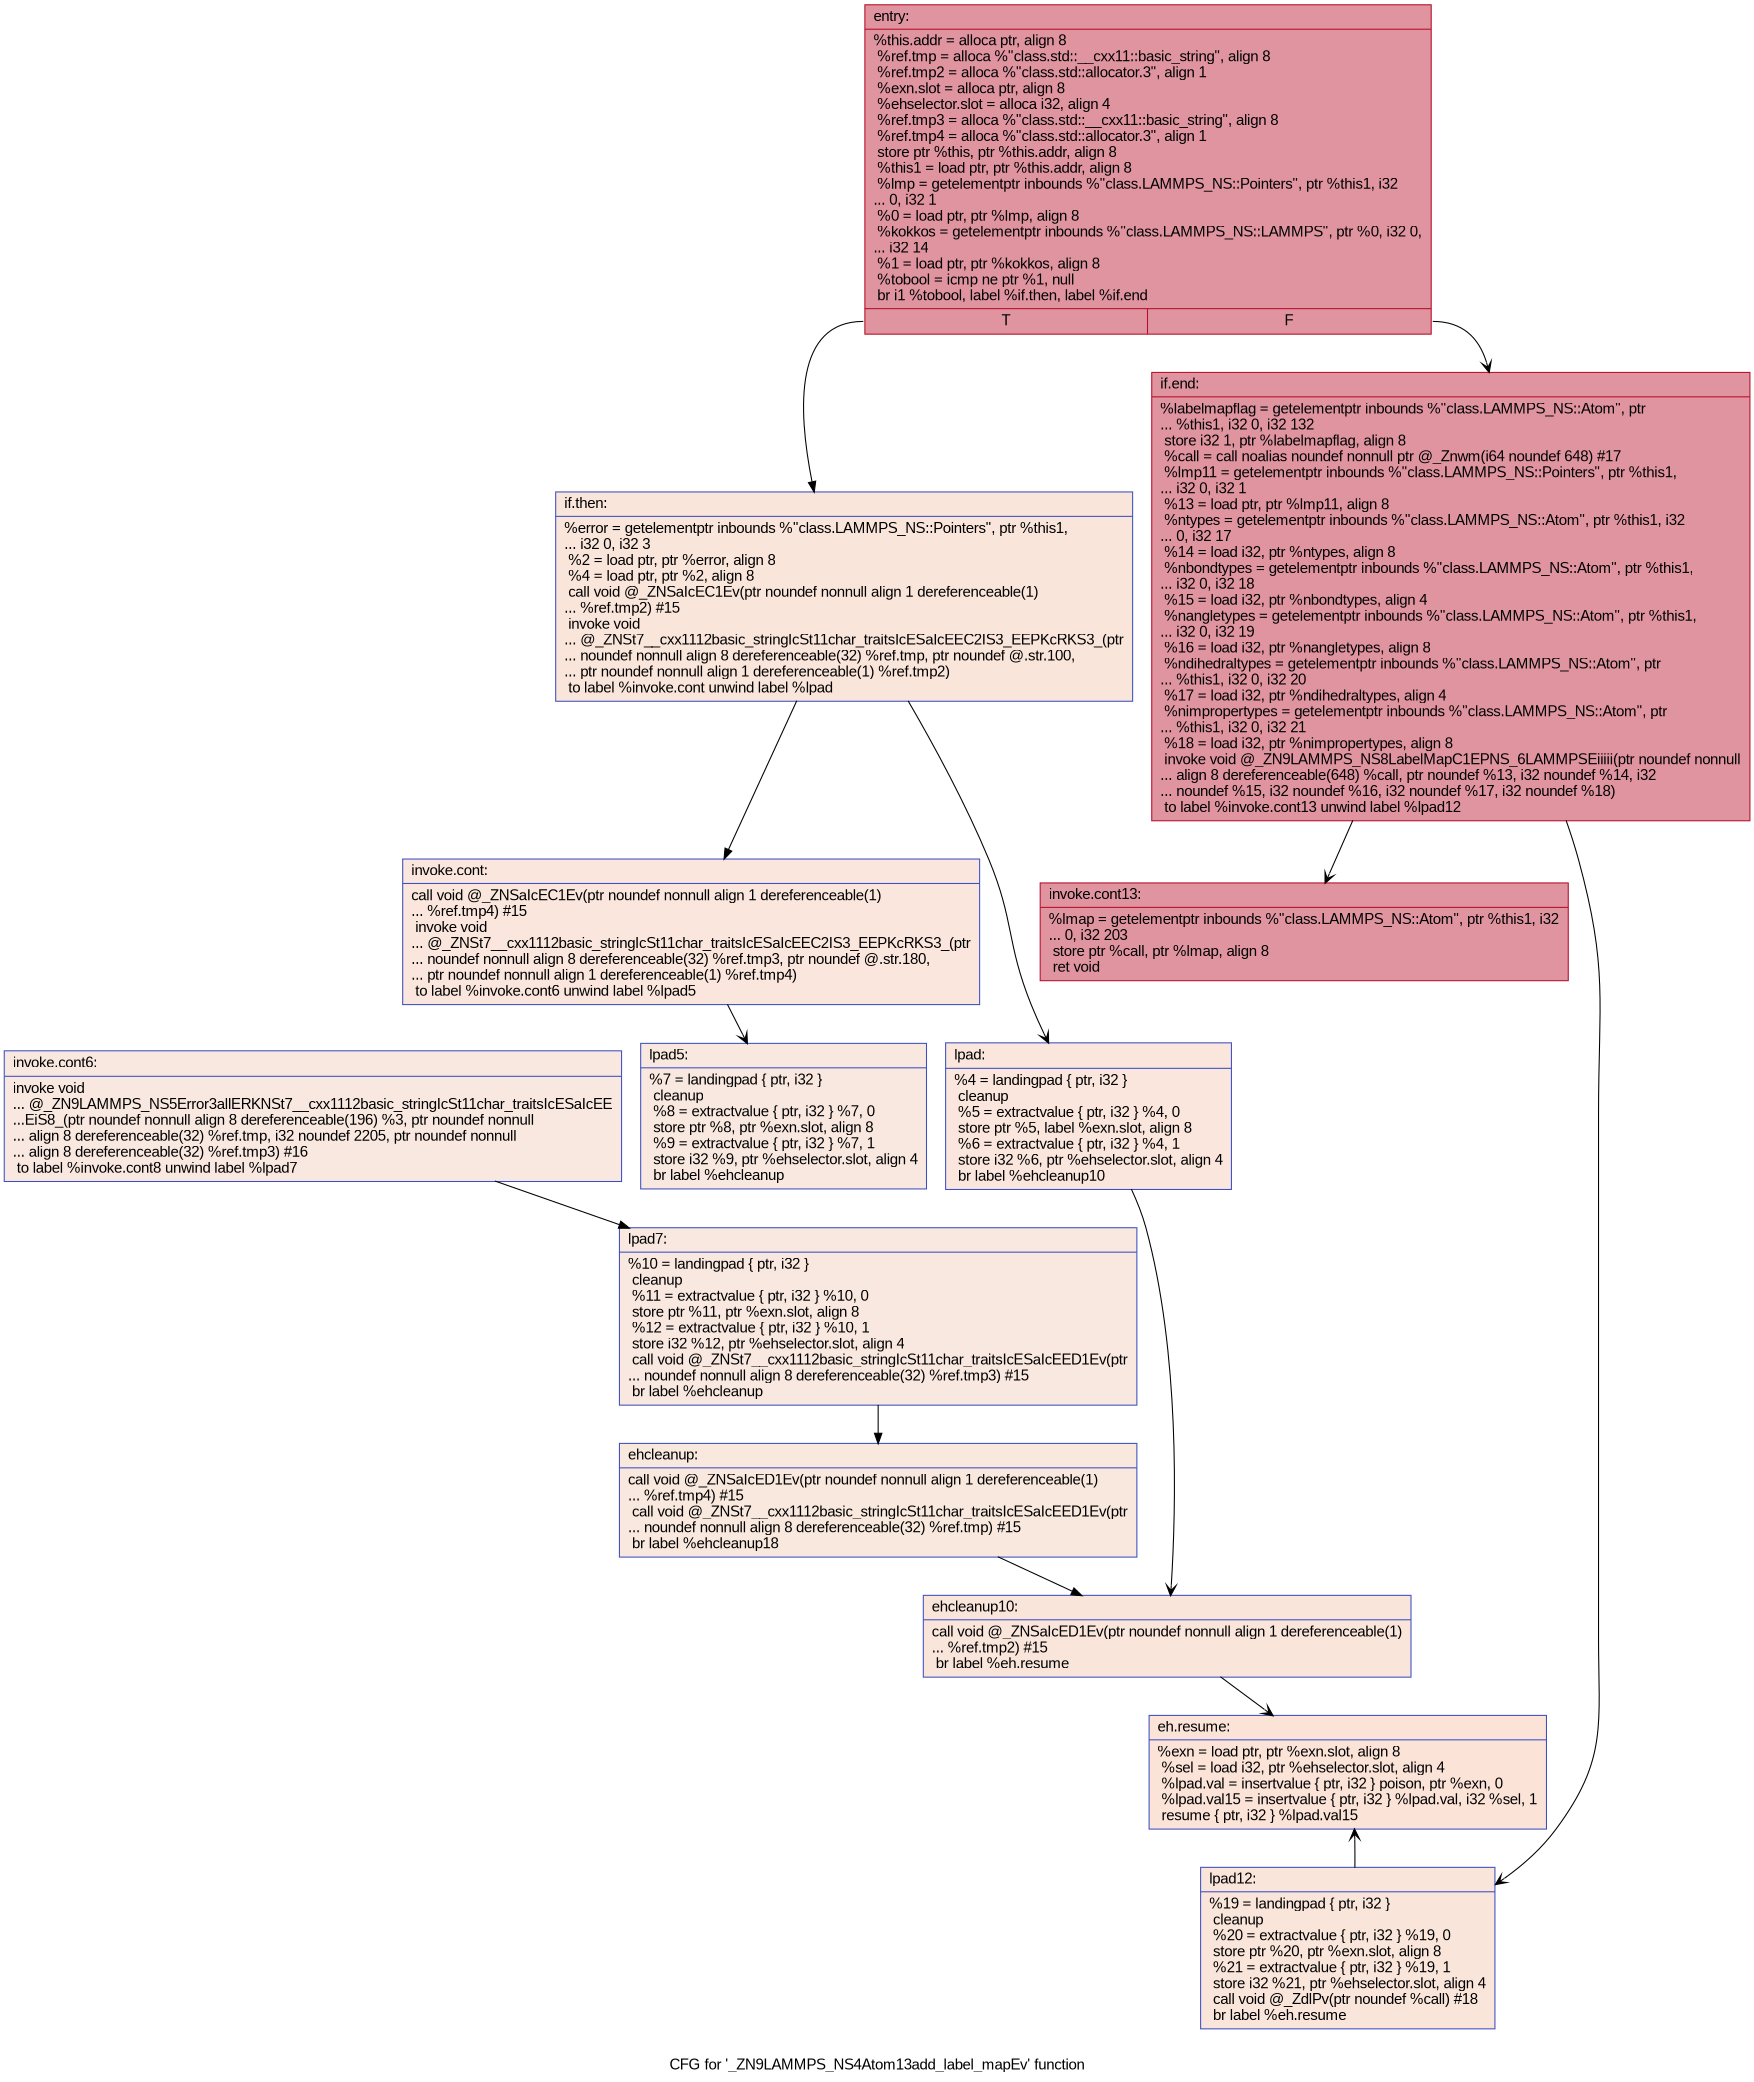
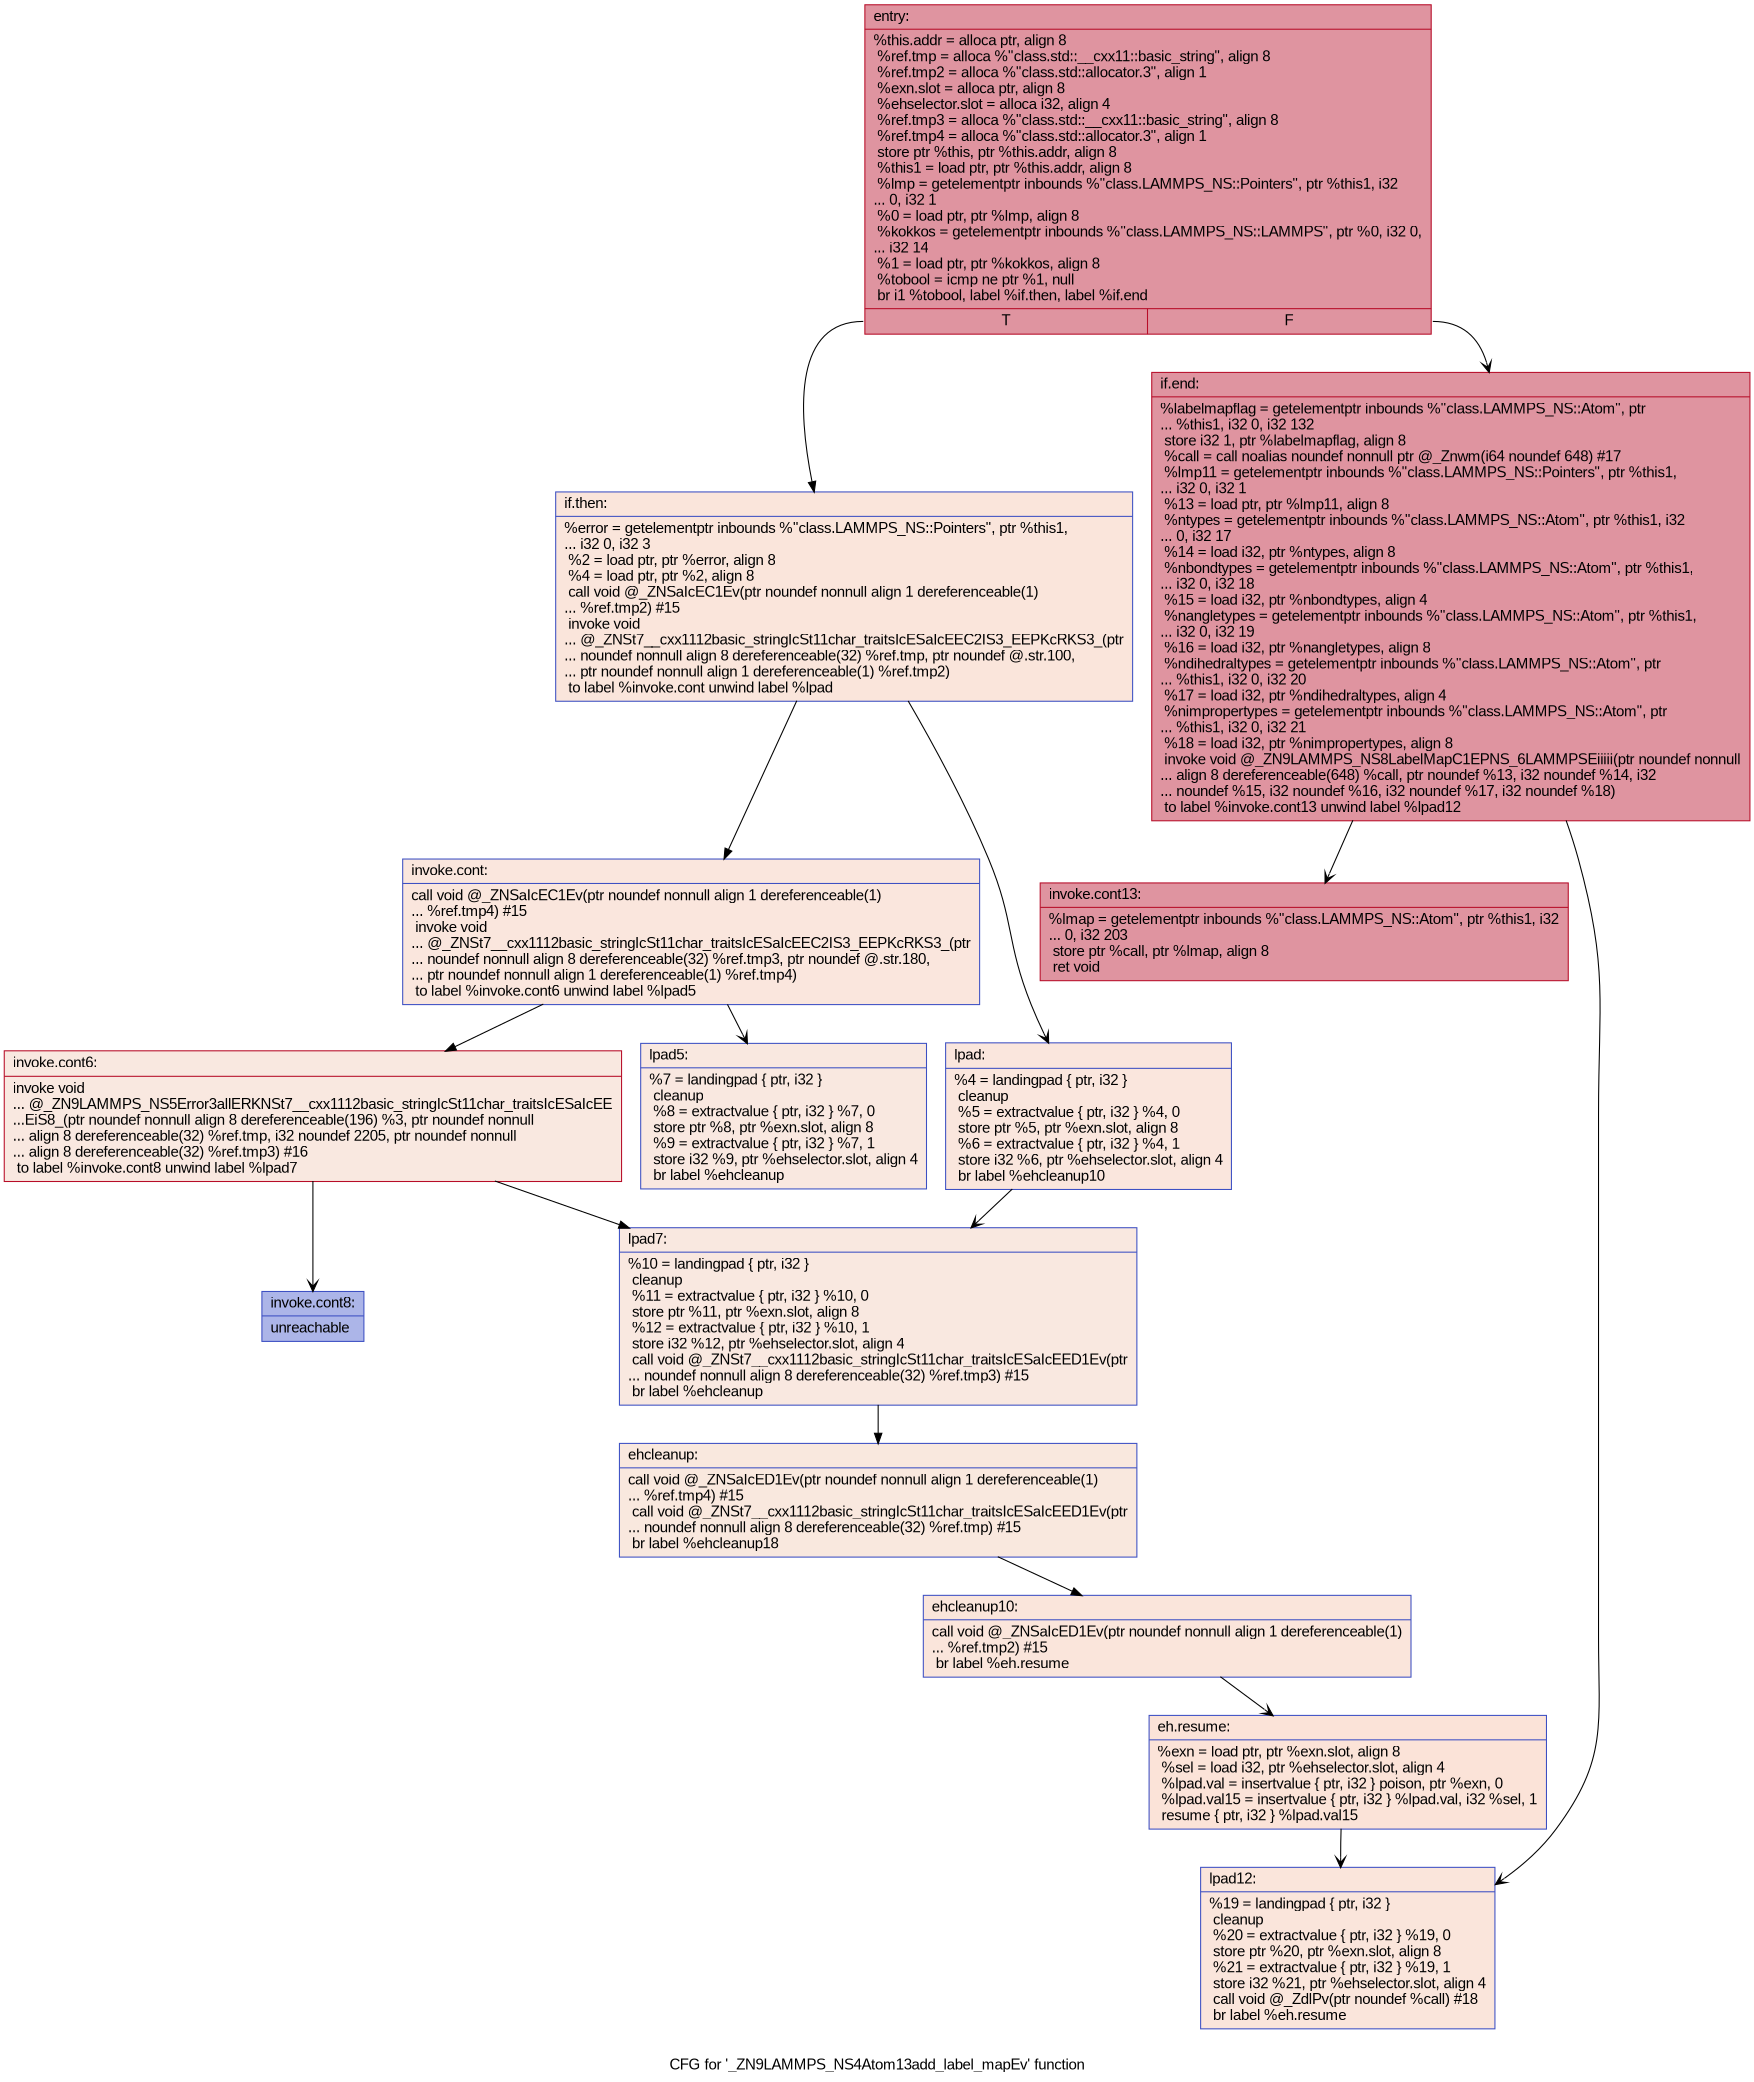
edge "invoke.cont:" -> "invoke.cont6:": added
node "invoke.cont6:": color #3d50c3ff -> #b70d28ff
node "lpad:": text "store ptr %5, label %exn.slot, align 8" -> "store ptr %5, ptr %exn.slot, align 8"
node "invoke.cont8:": added
edge "lpad:" -> "ehcleanup10:": now "lpad:" -> "lpad7:"
edge "lpad12:" -> "eh.resume:": reversed
